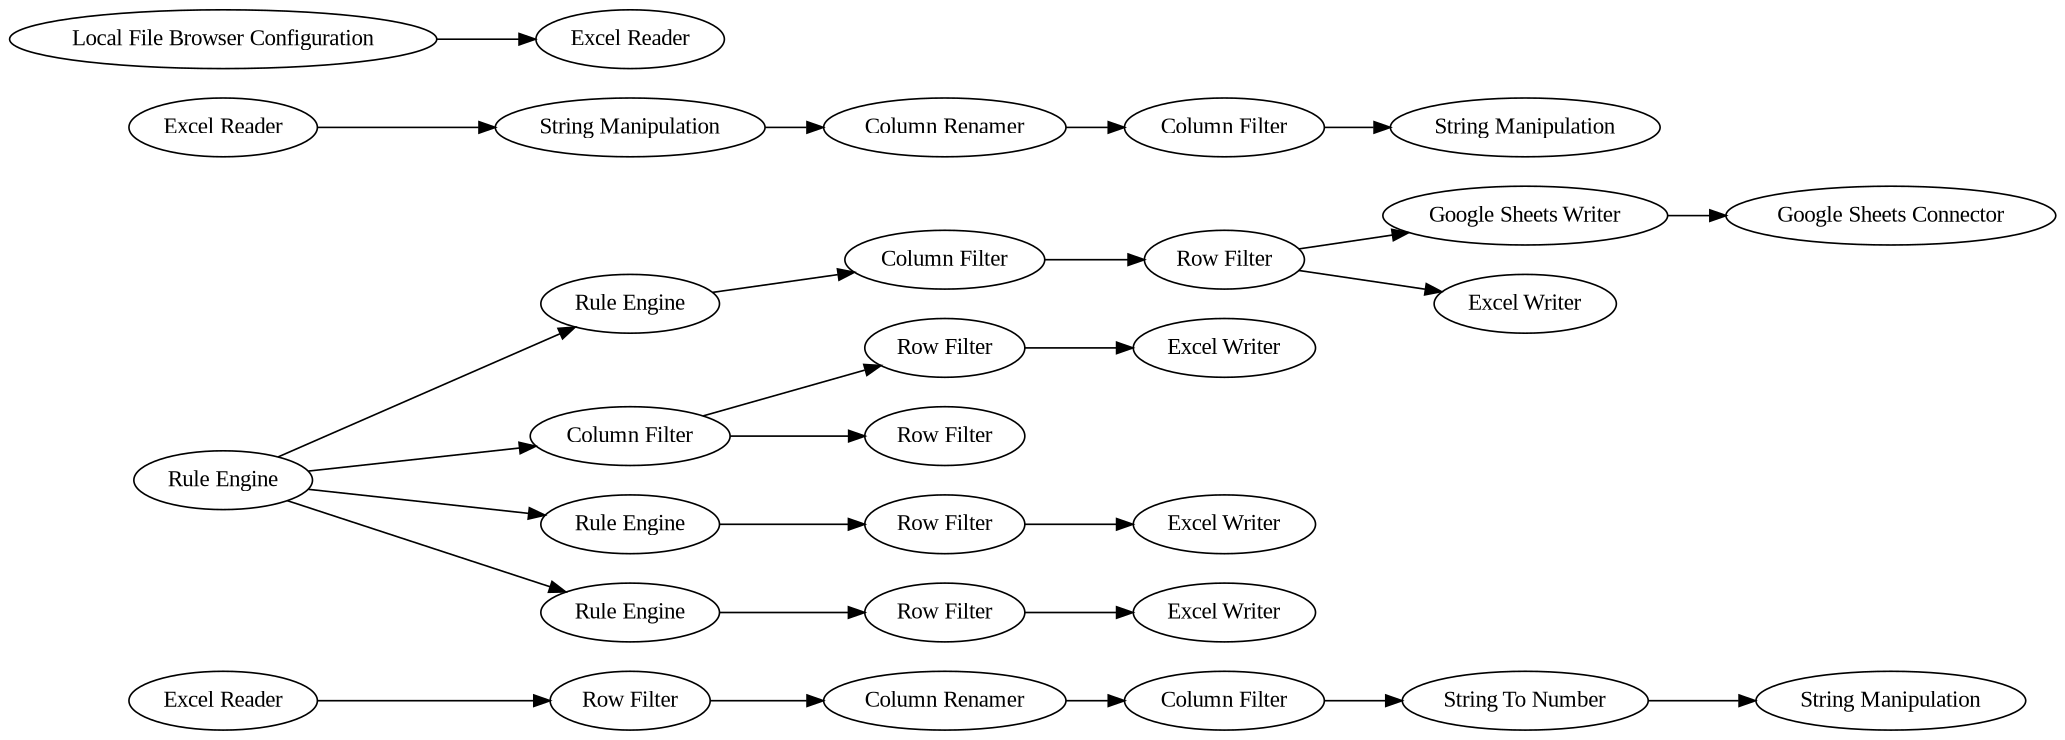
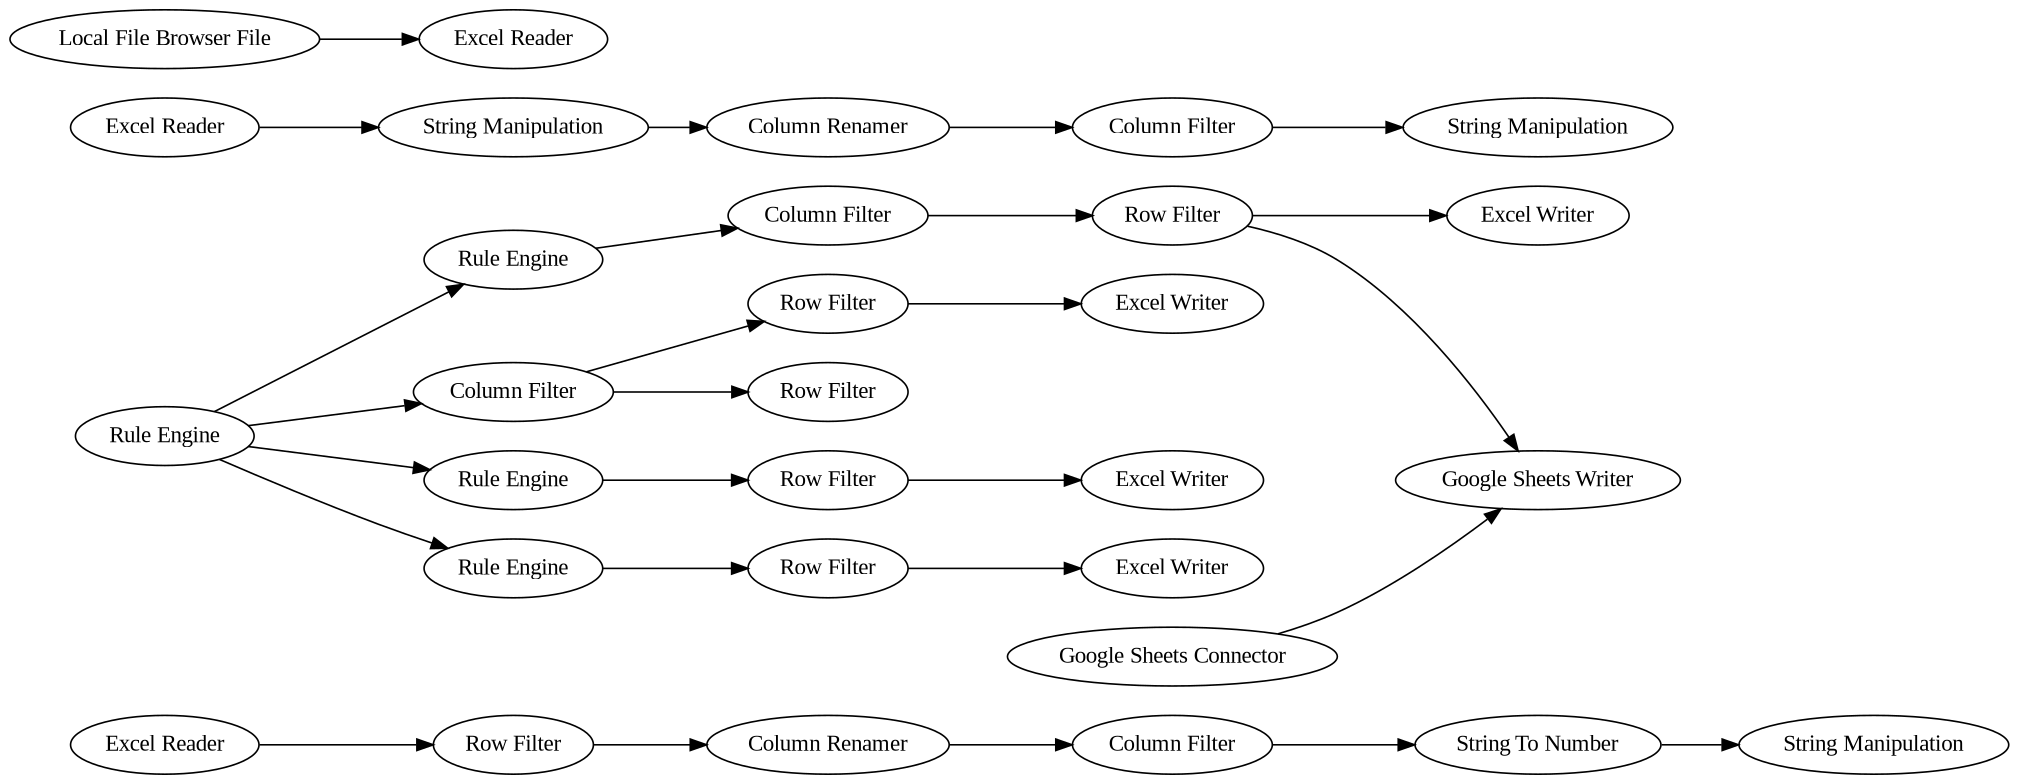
node "Local File Browser Configuration": label "Local File Browser Configuration" -> "Local File Browser File"
edge "Google Sheets Writer" -> "Google Sheets Connector": reversed
